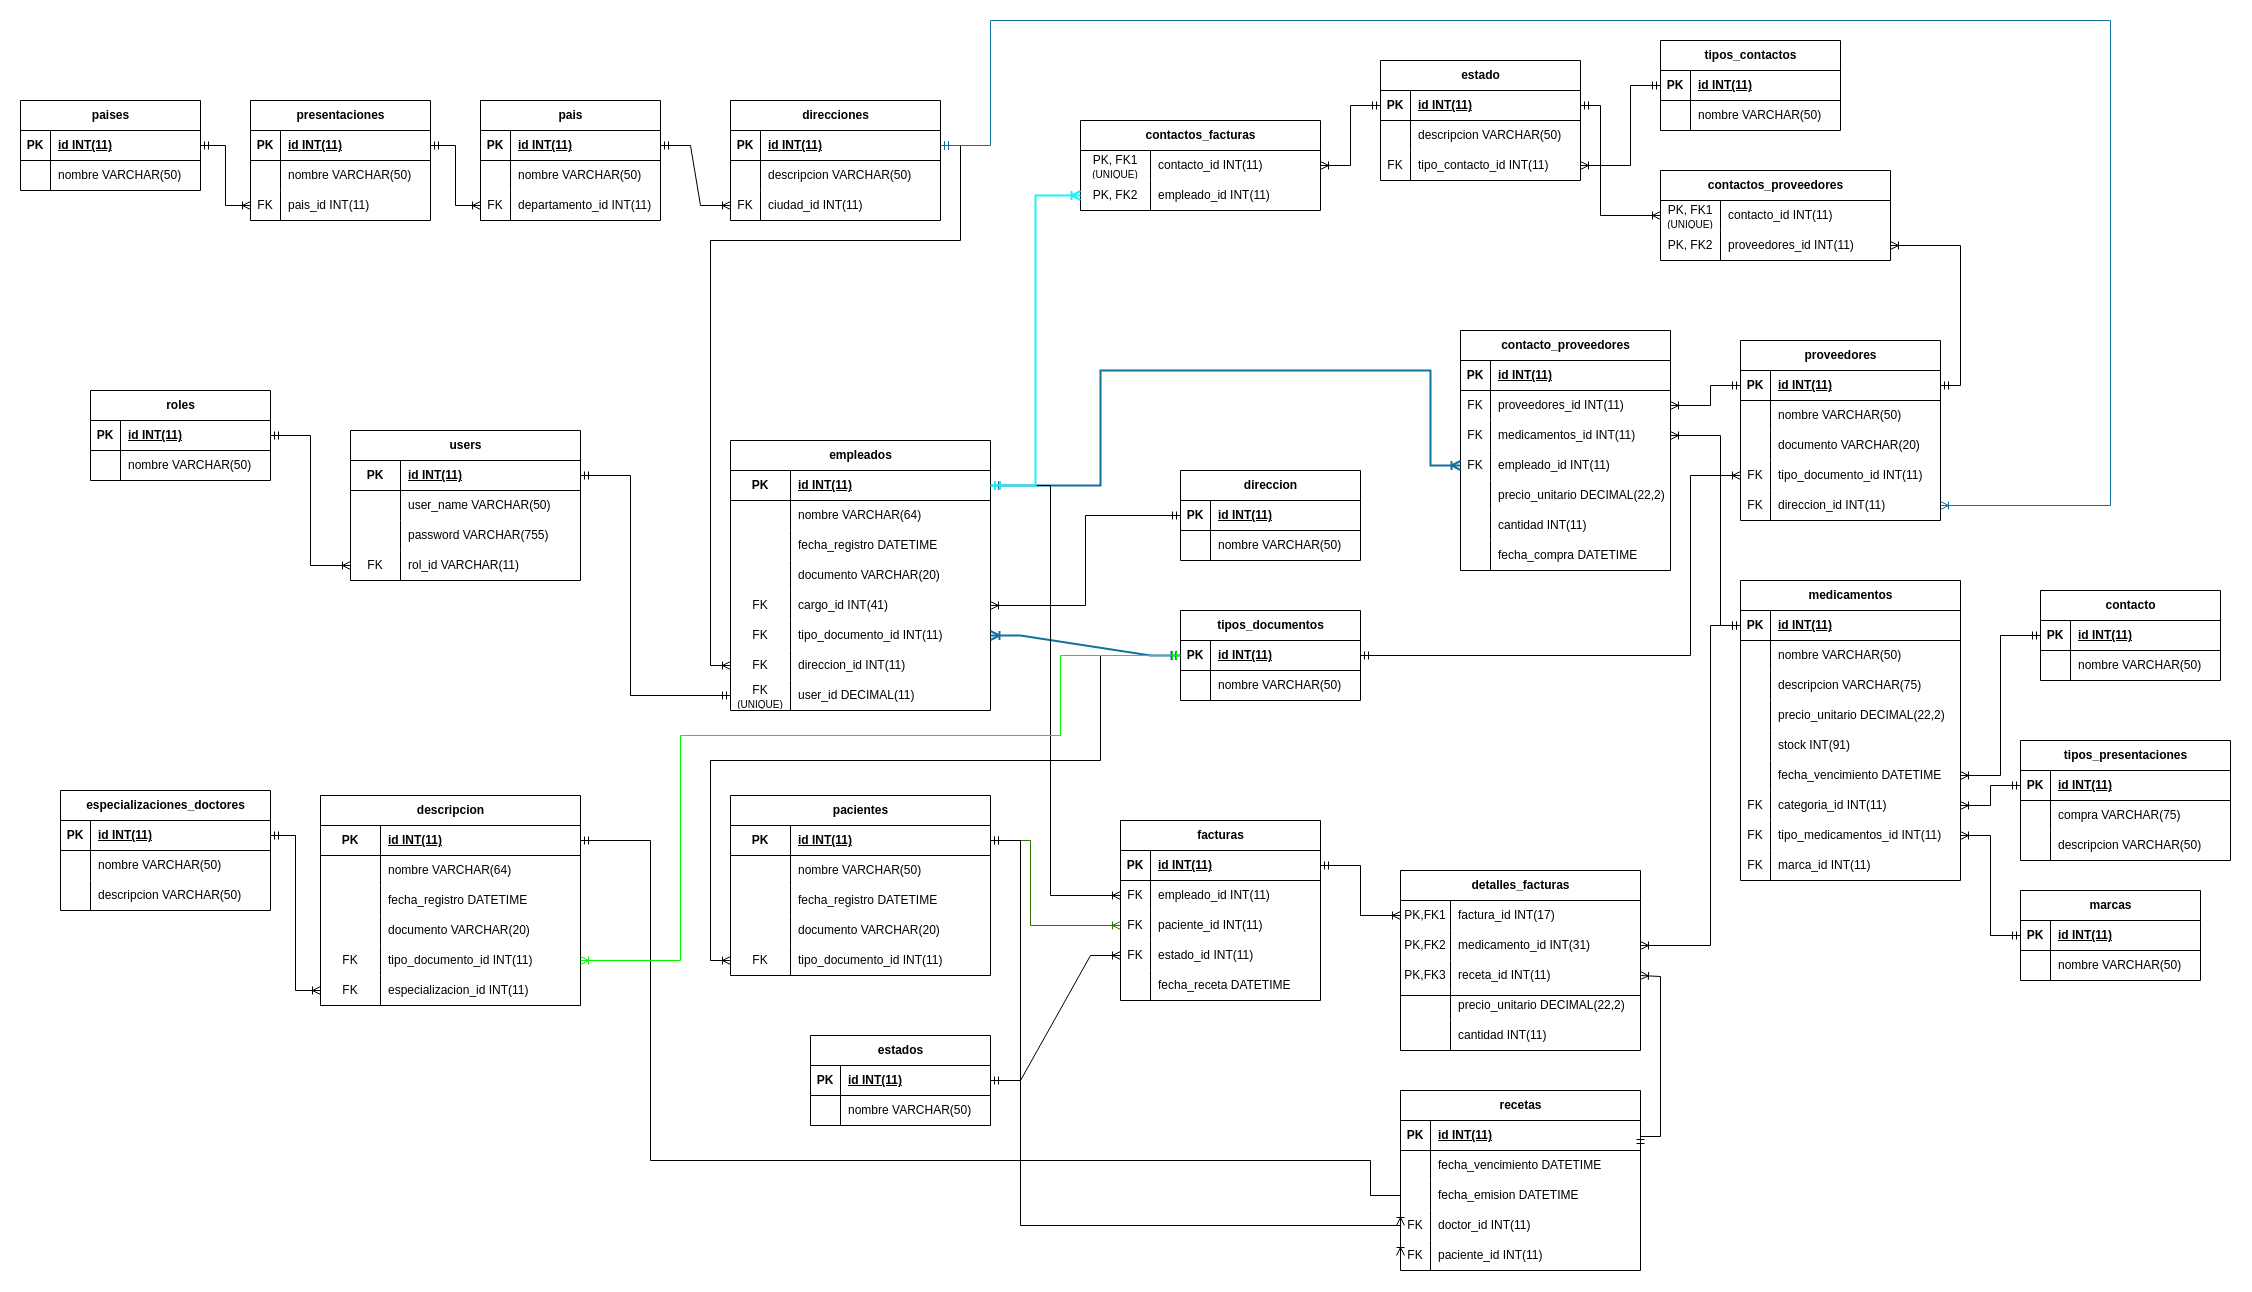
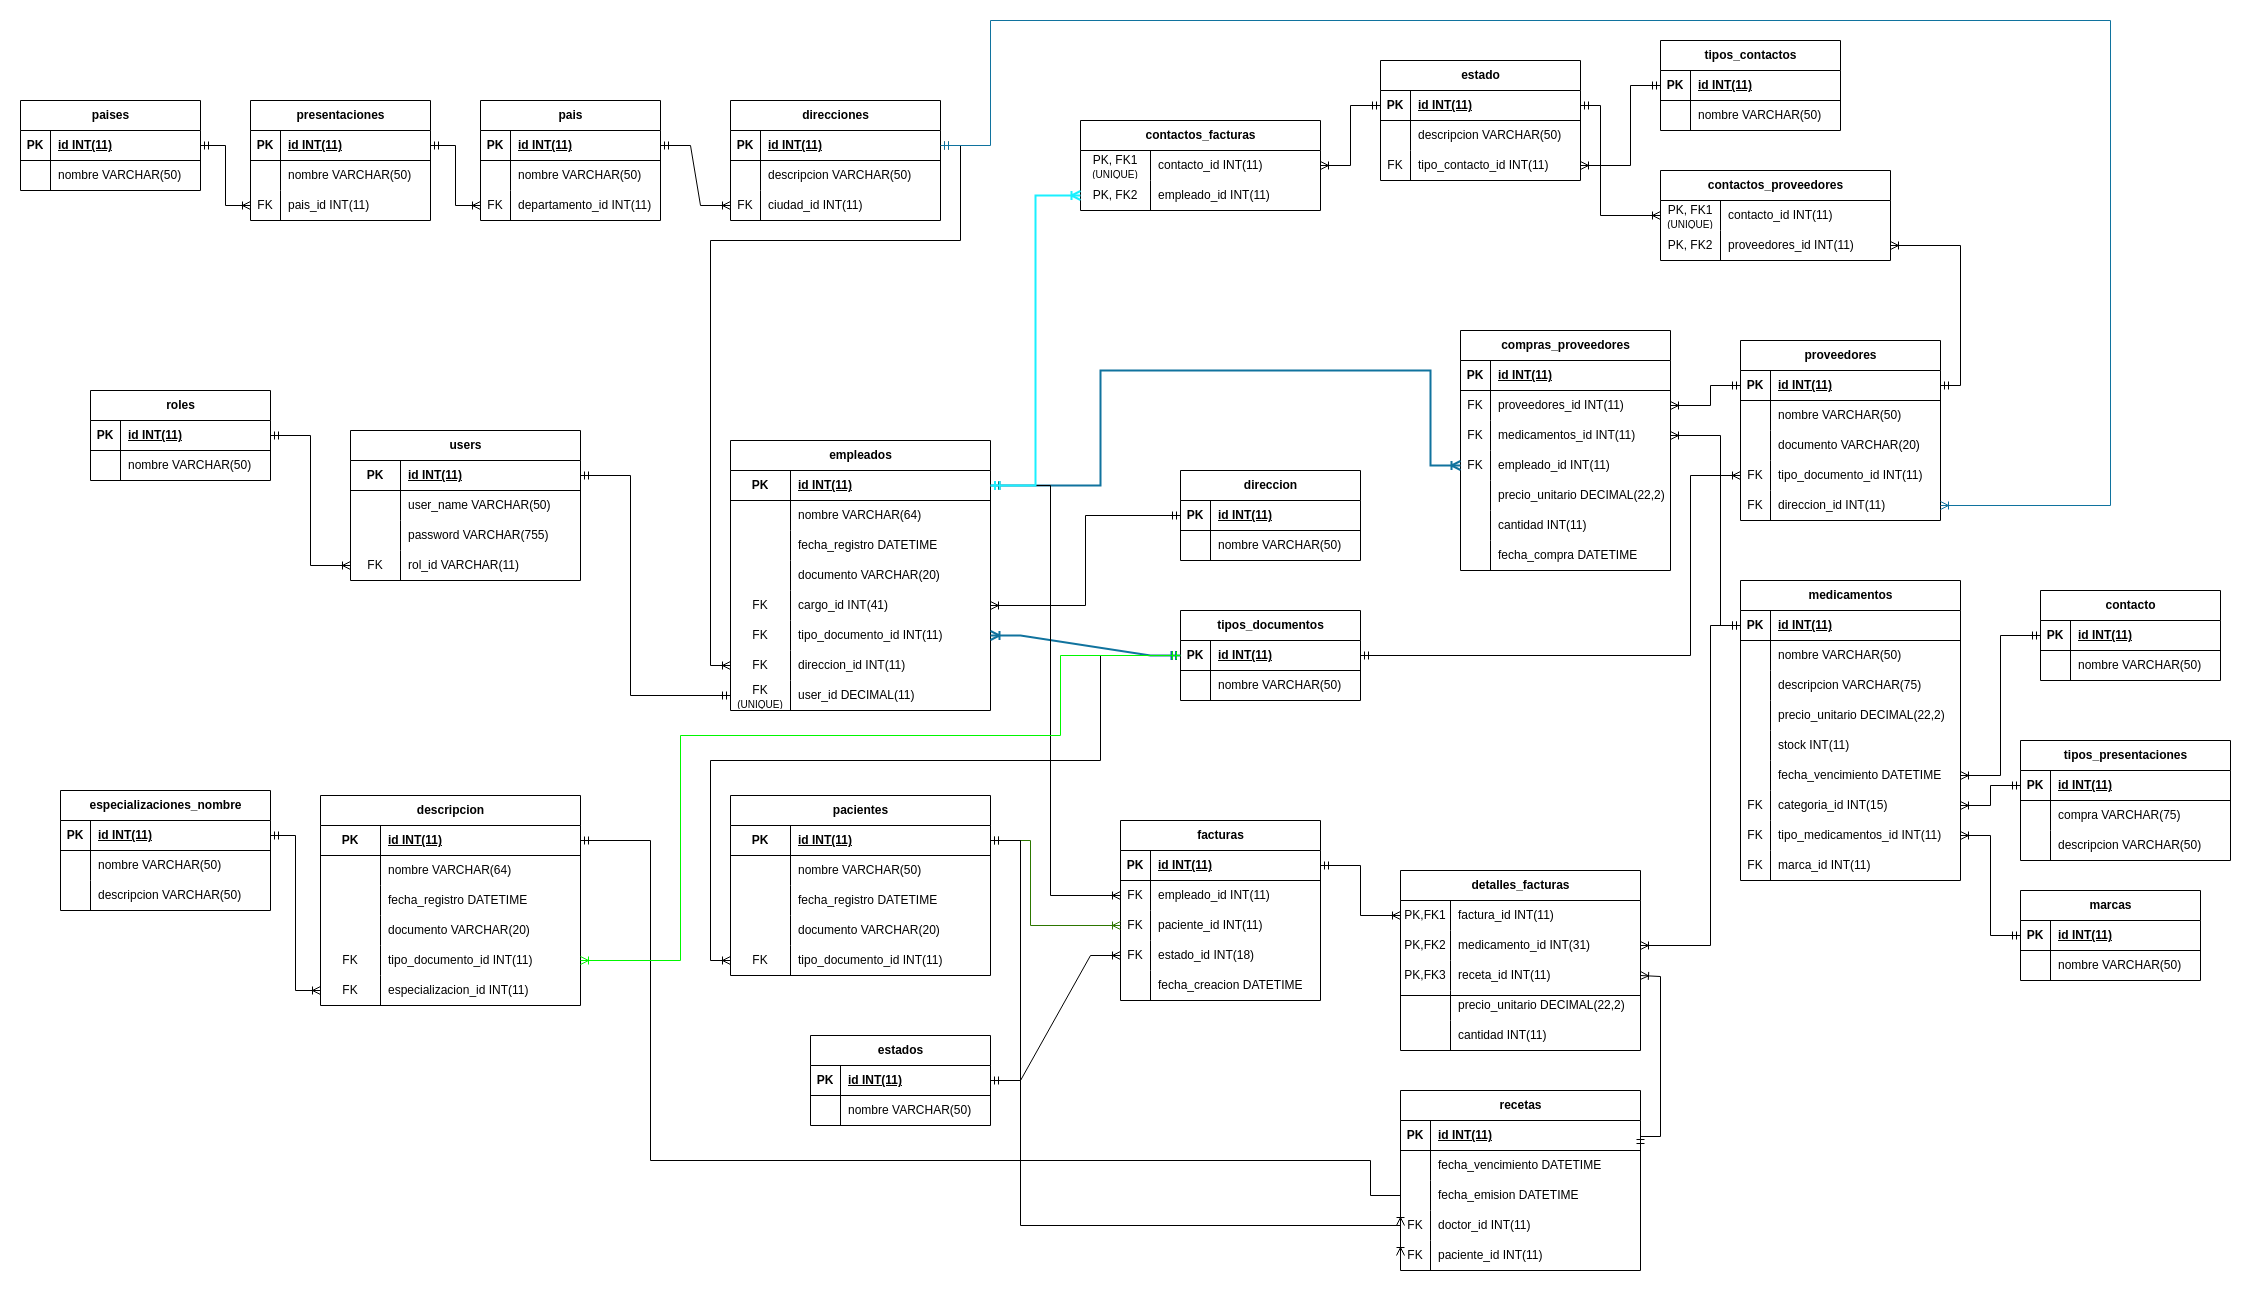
node "contacto_proveedores": label "contacto_proveedores" -> "compras_proveedores"
node "stock INT(91)": label "stock INT(91)" -> "stock INT(11)"
node "especializaciones_doctores": label "especializaciones_doctores" -> "especializaciones_nombre"
node "categoria_id INT(11)": label "categoria_id INT(11)" -> "categoria_id INT(15)"
node "factura_id INT(17)": label "factura_id INT(17)" -> "factura_id INT(11)"
node "estado_id INT(11)": label "estado_id INT(11)" -> "estado_id INT(18)"
node "fecha_receta DATETIME": label "fecha_receta DATETIME" -> "fecha_creacion DATETIME"
